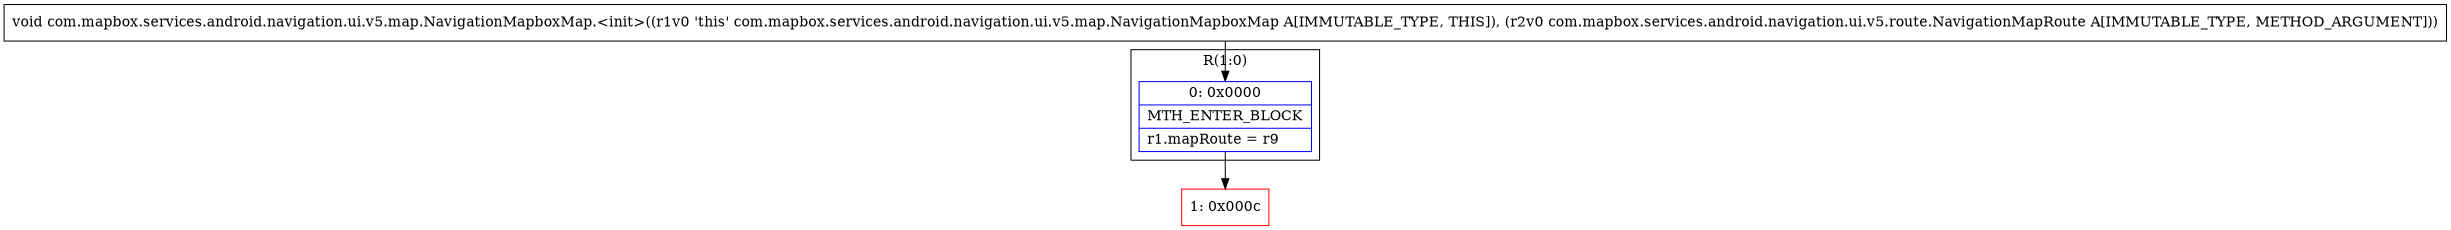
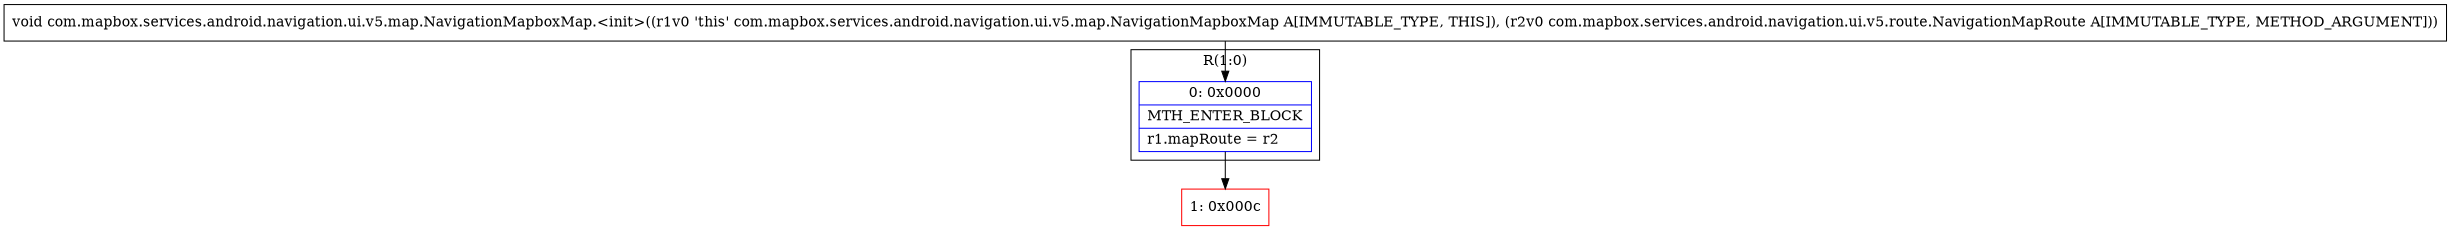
node "0: 0x0000": text "r1.mapRoute = r9" -> "r1.mapRoute = r2"
